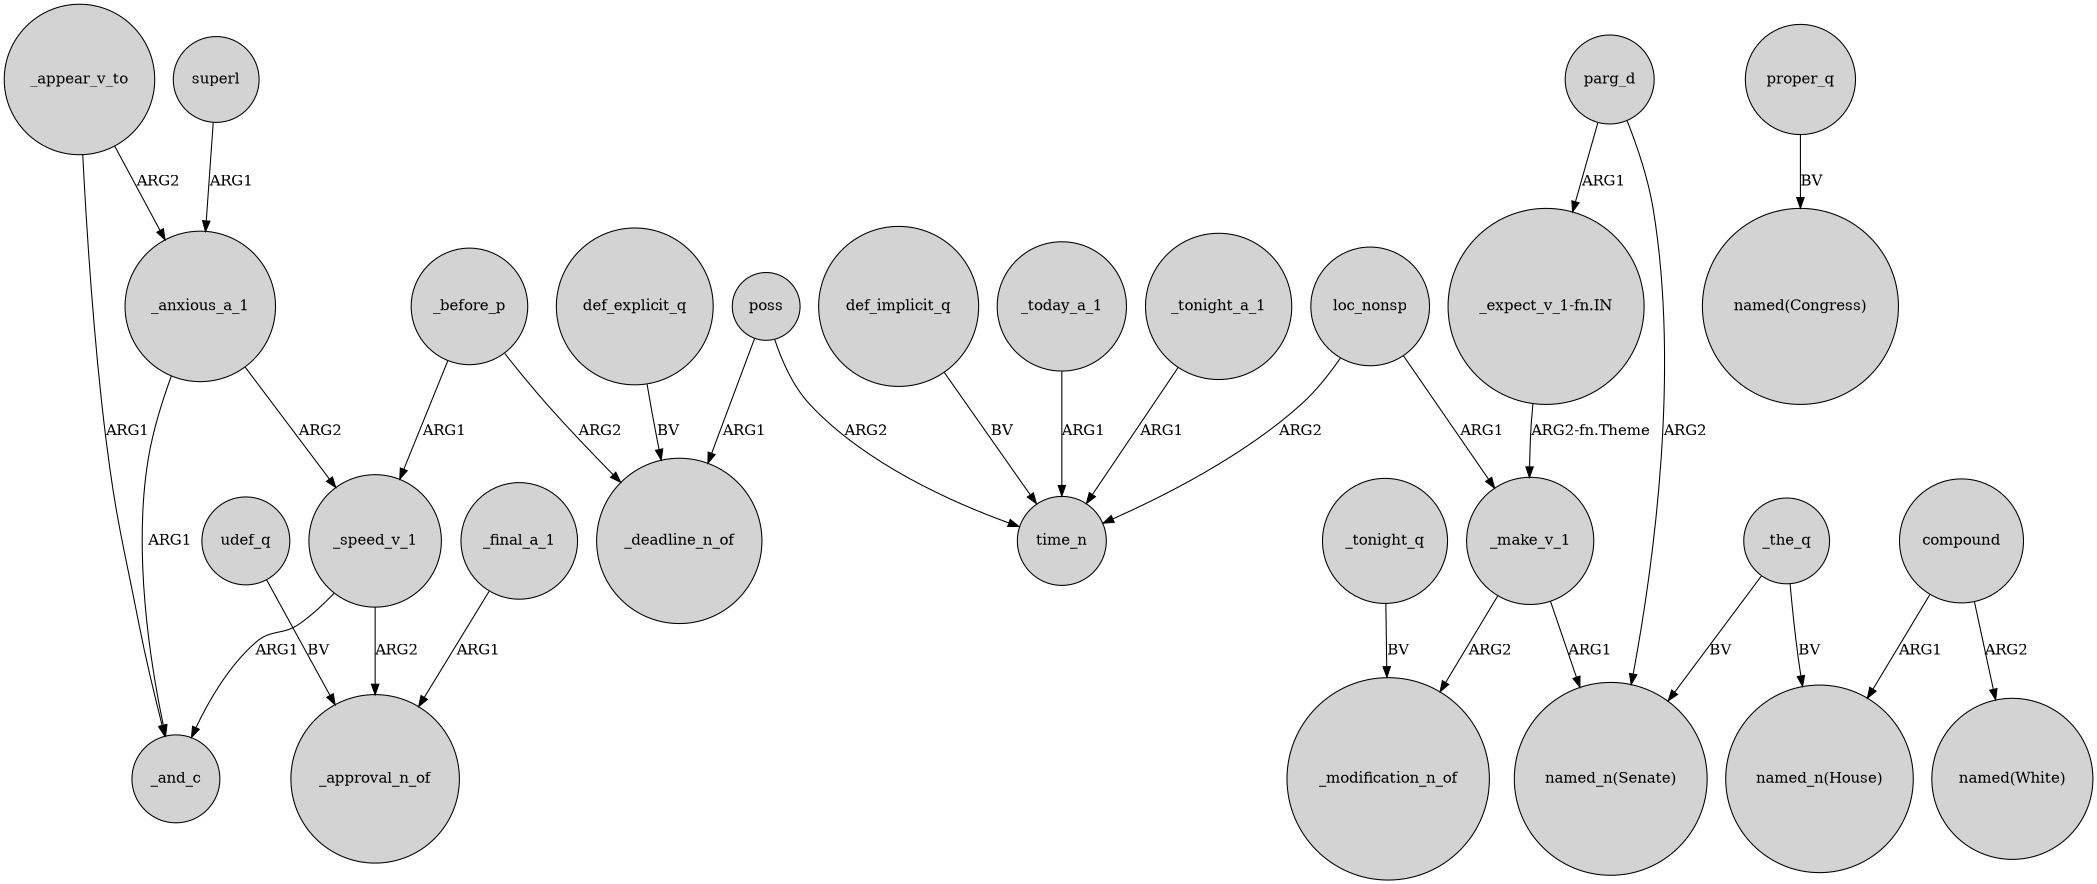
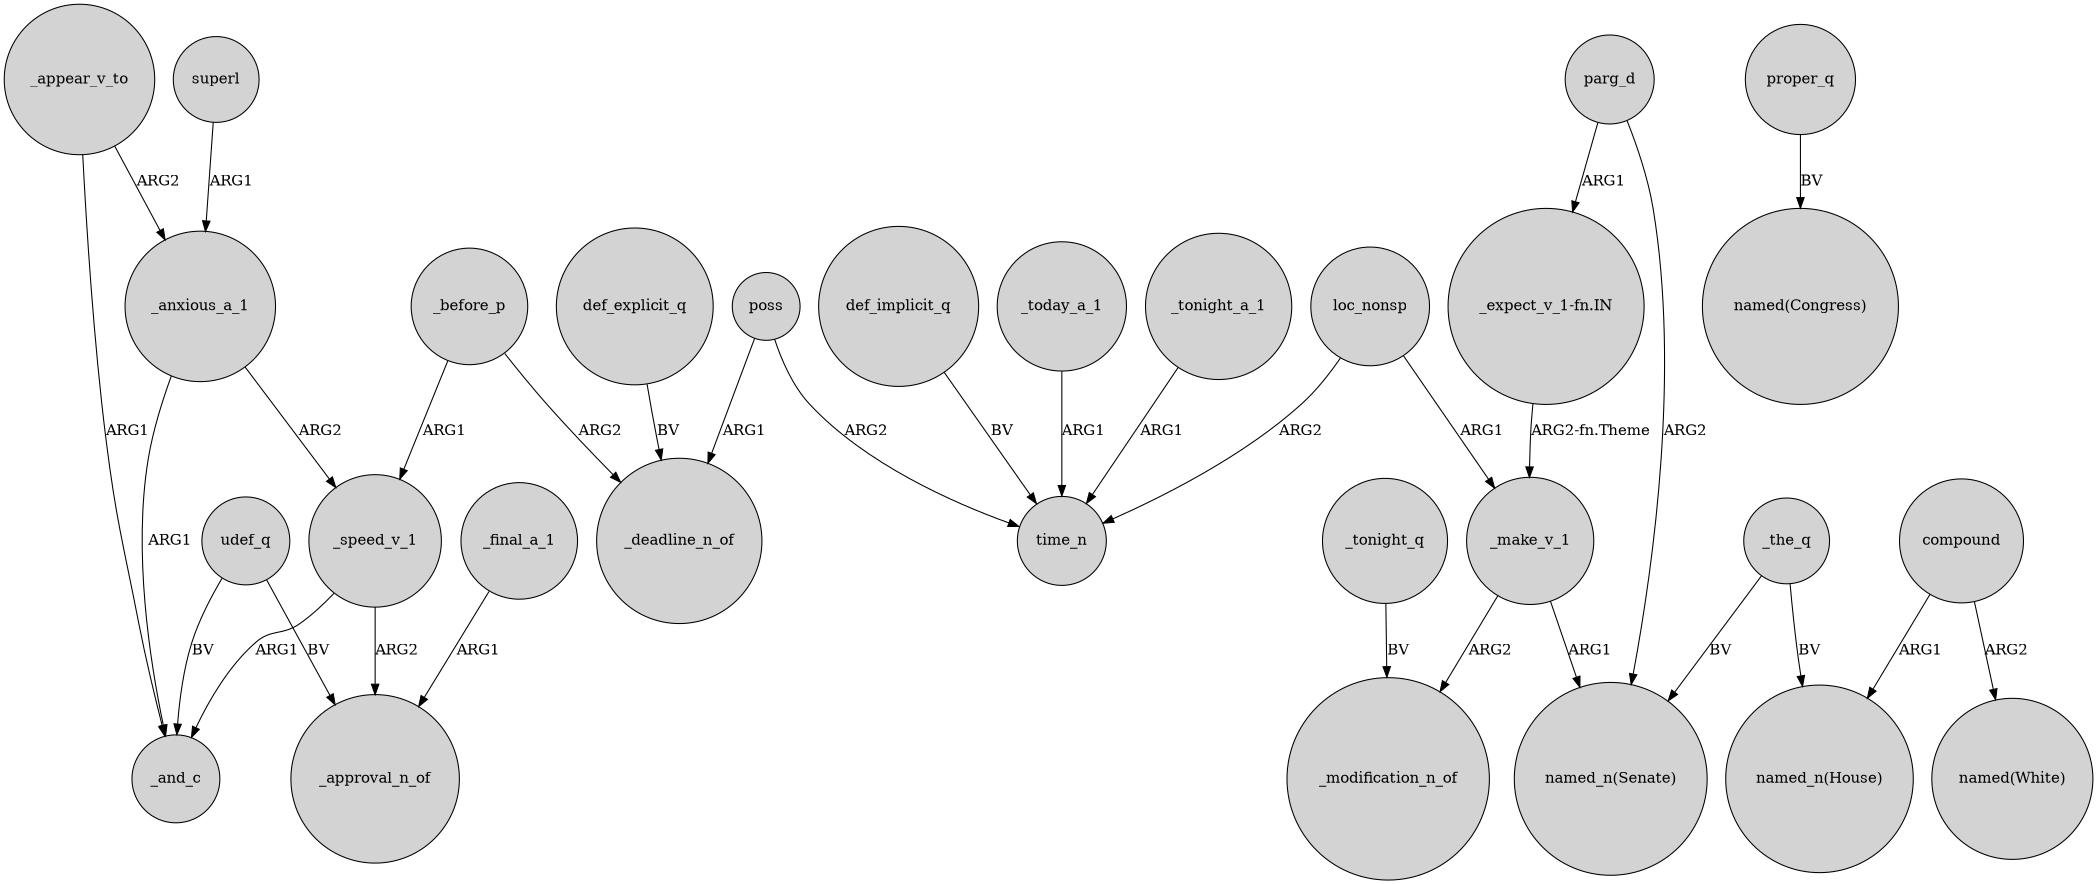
edge "udef_q" -> "_and_c": added, label "BV"
